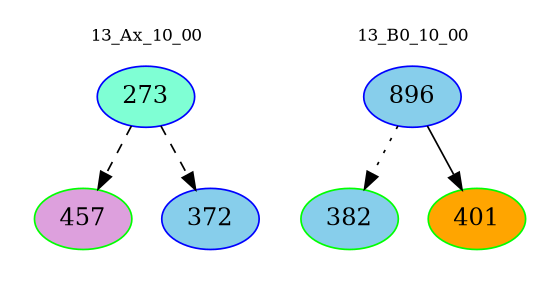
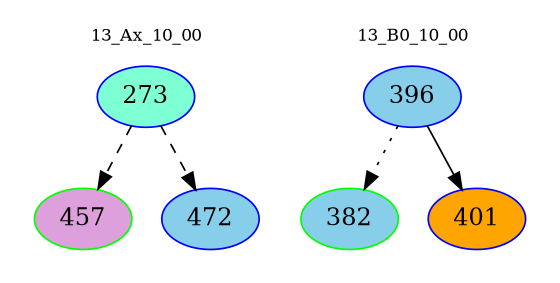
node "896": label "896" -> "396"
node "372": label "372" -> "472"
node "401": color green -> blue
